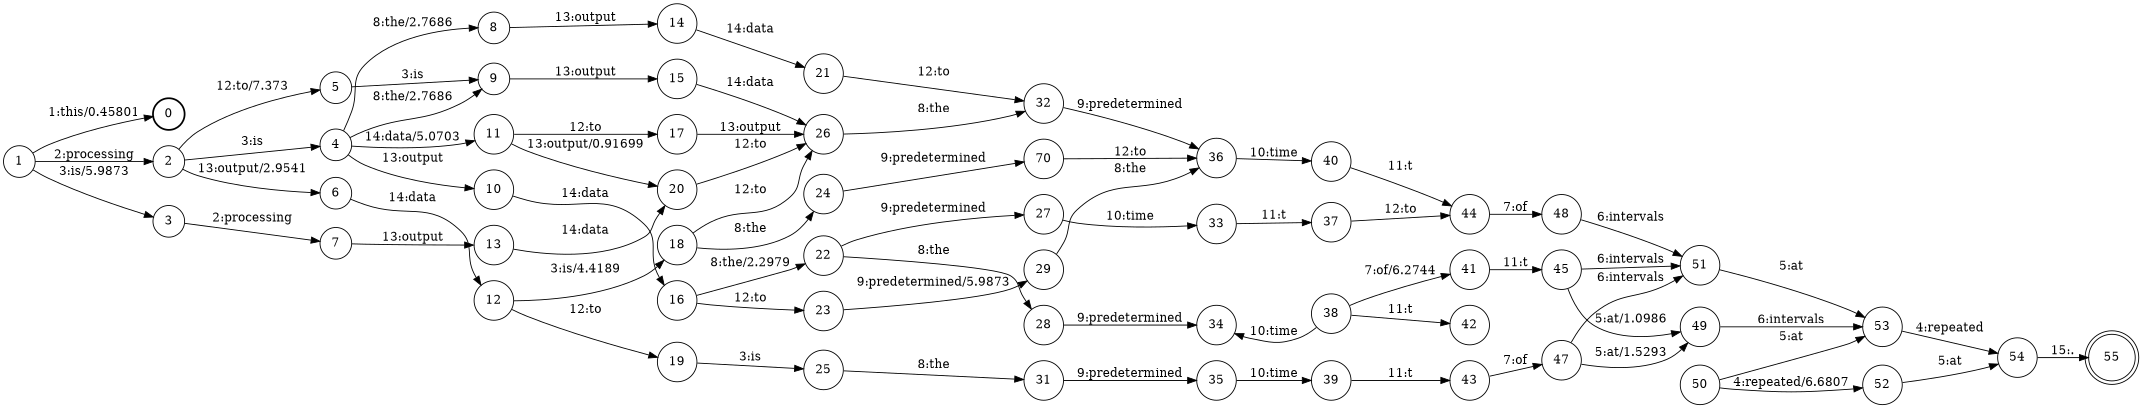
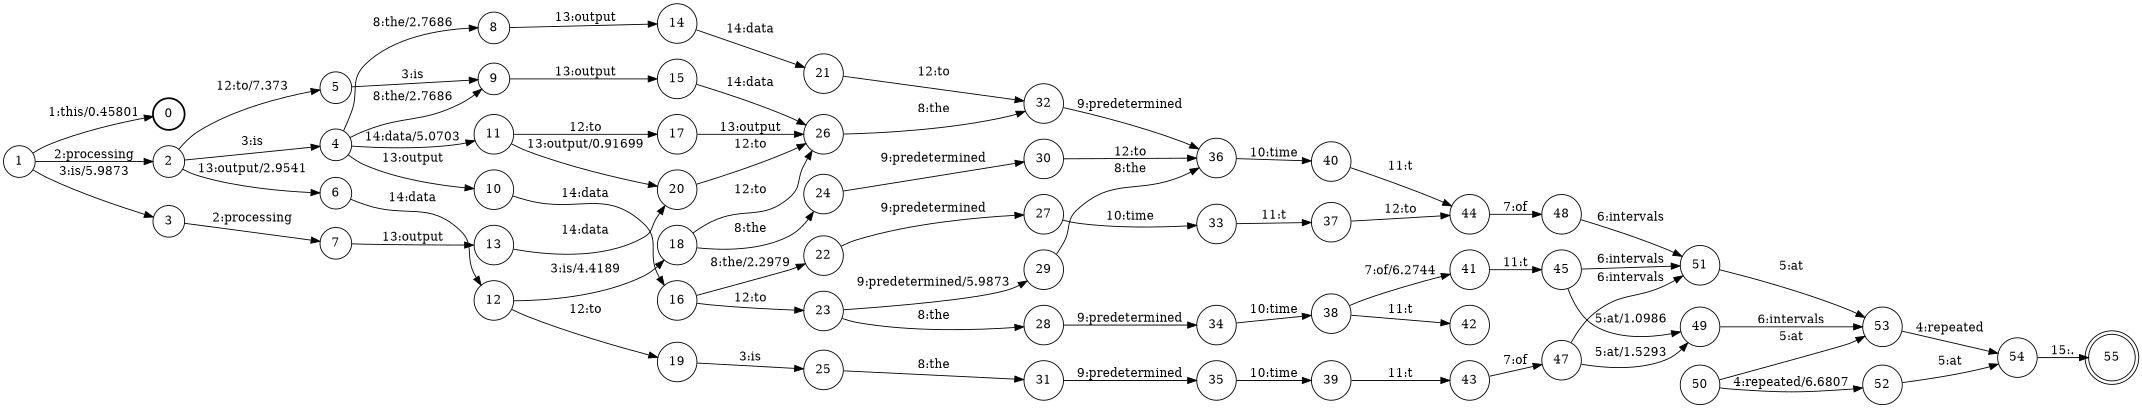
node "70": label "70" -> "30"
edge "22" -> "28": now "23" -> "28"
edge "38" -> "34": reversed
